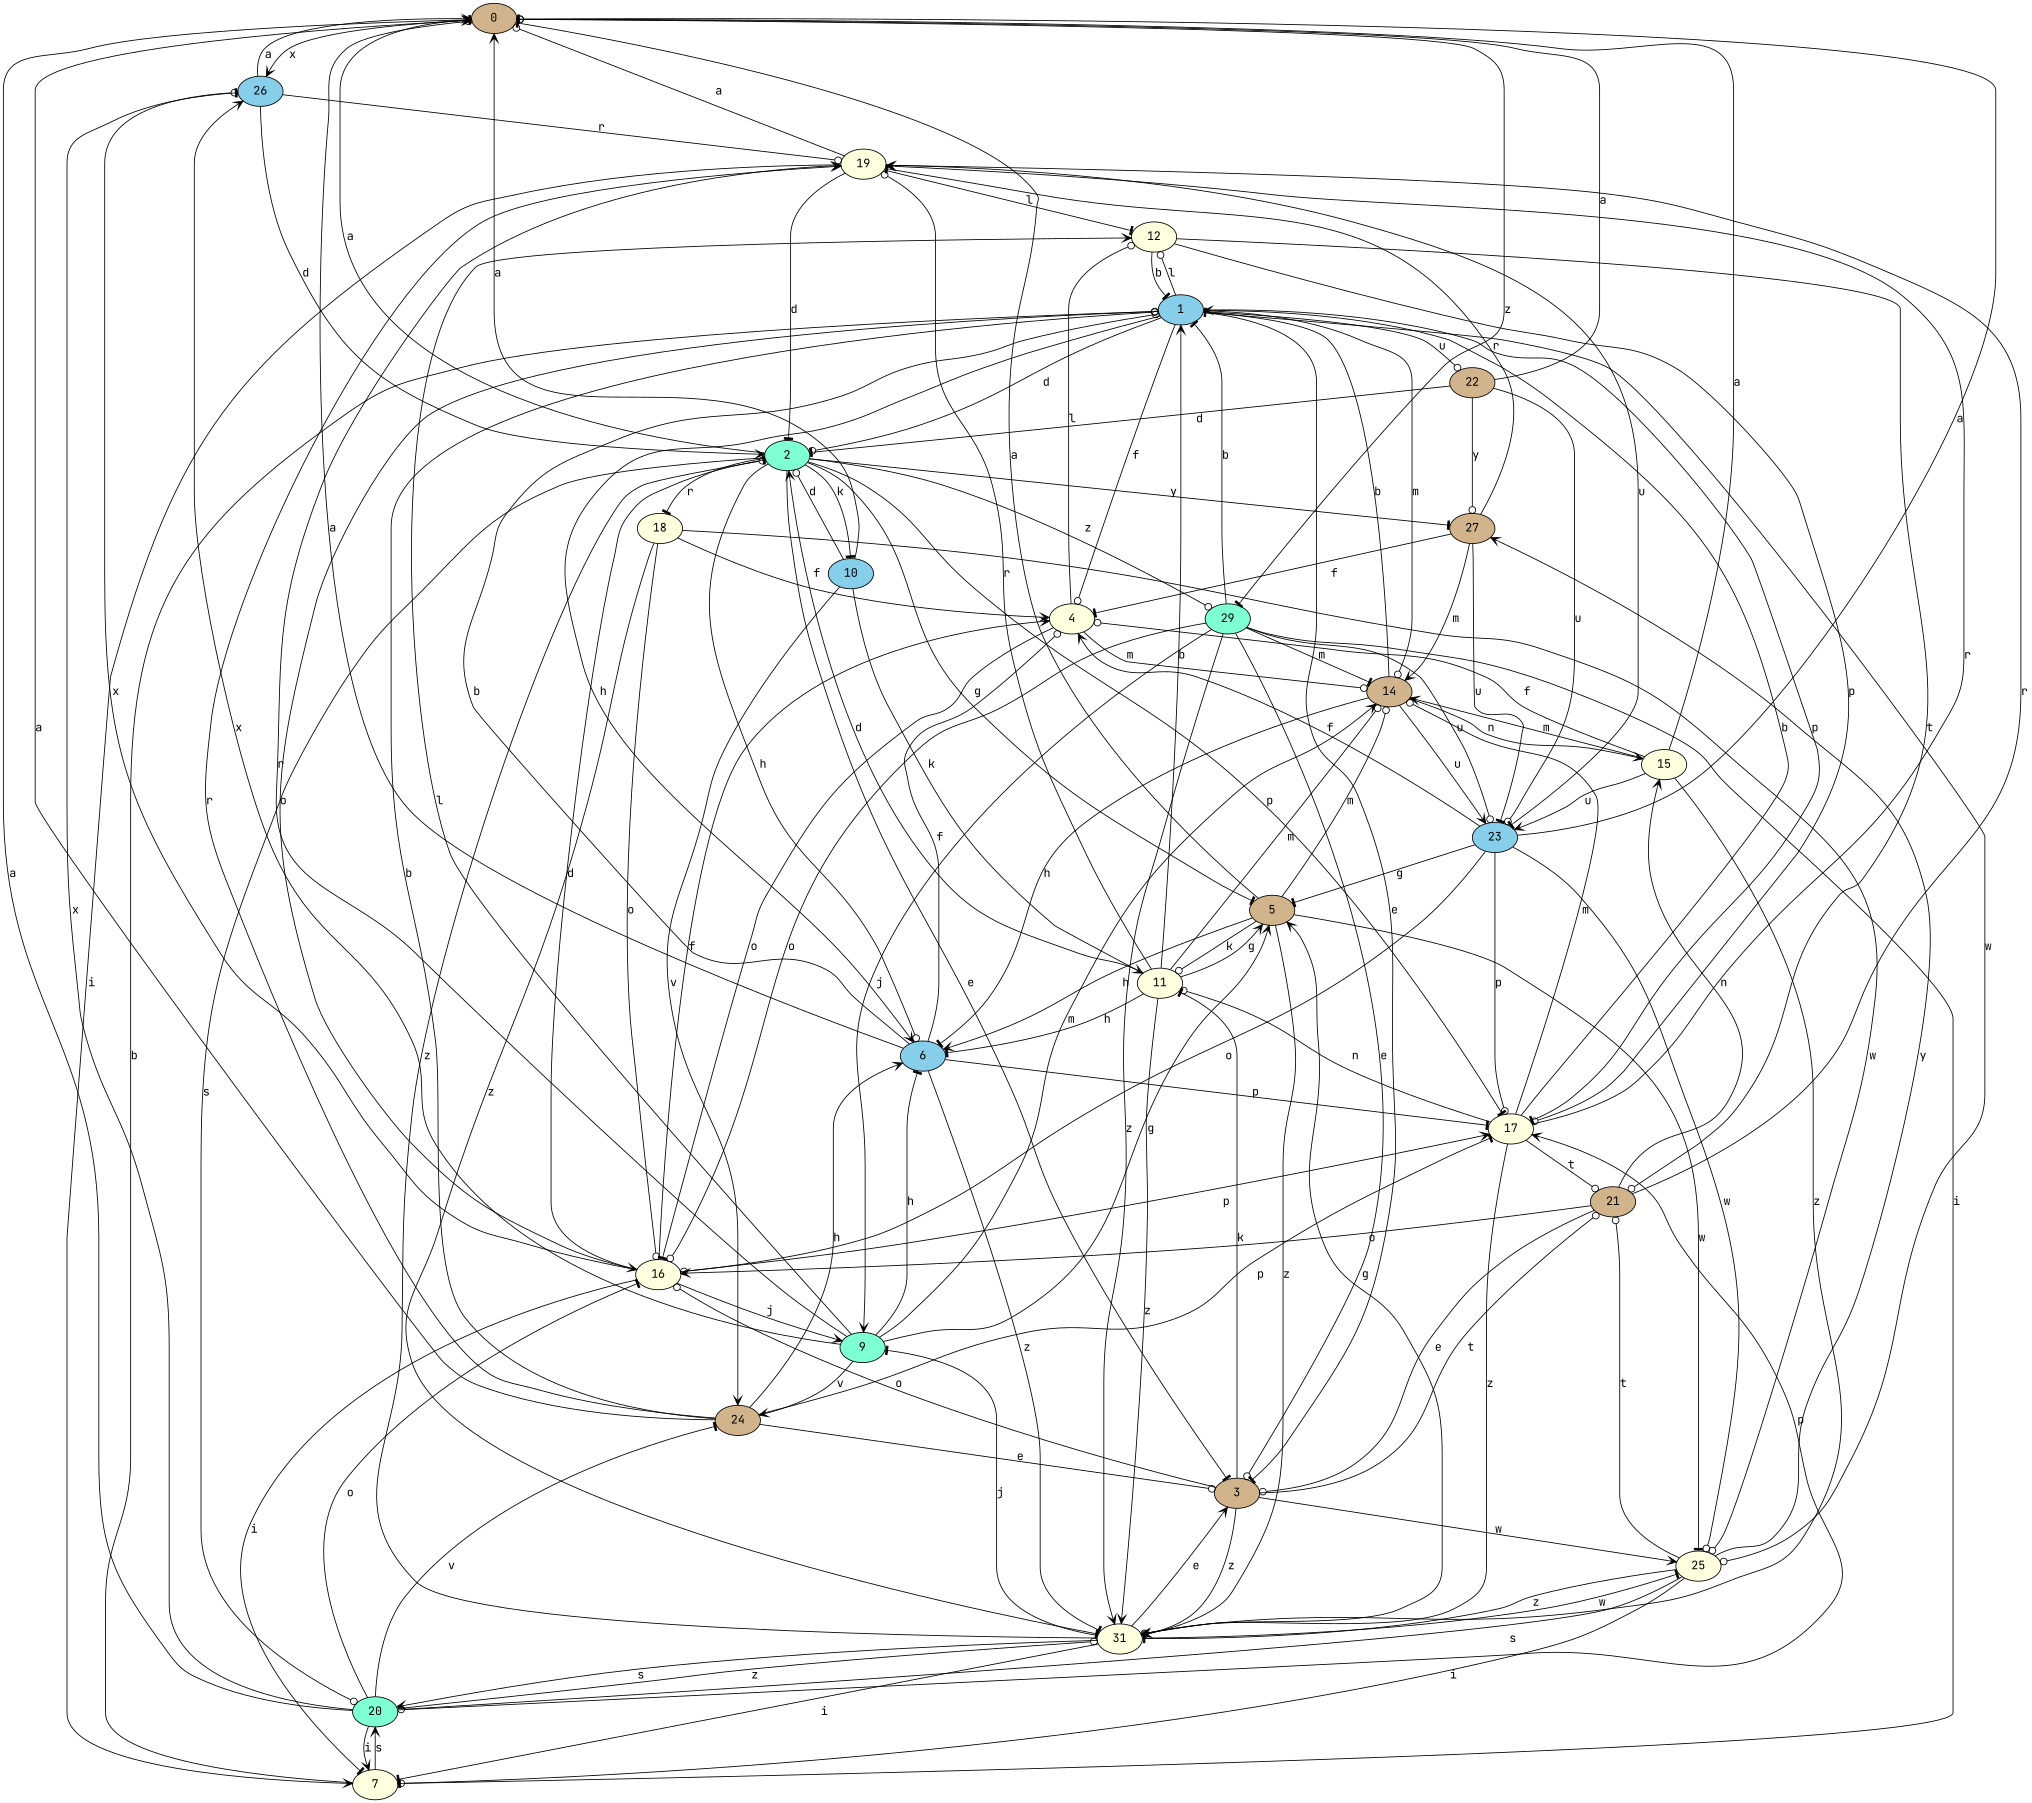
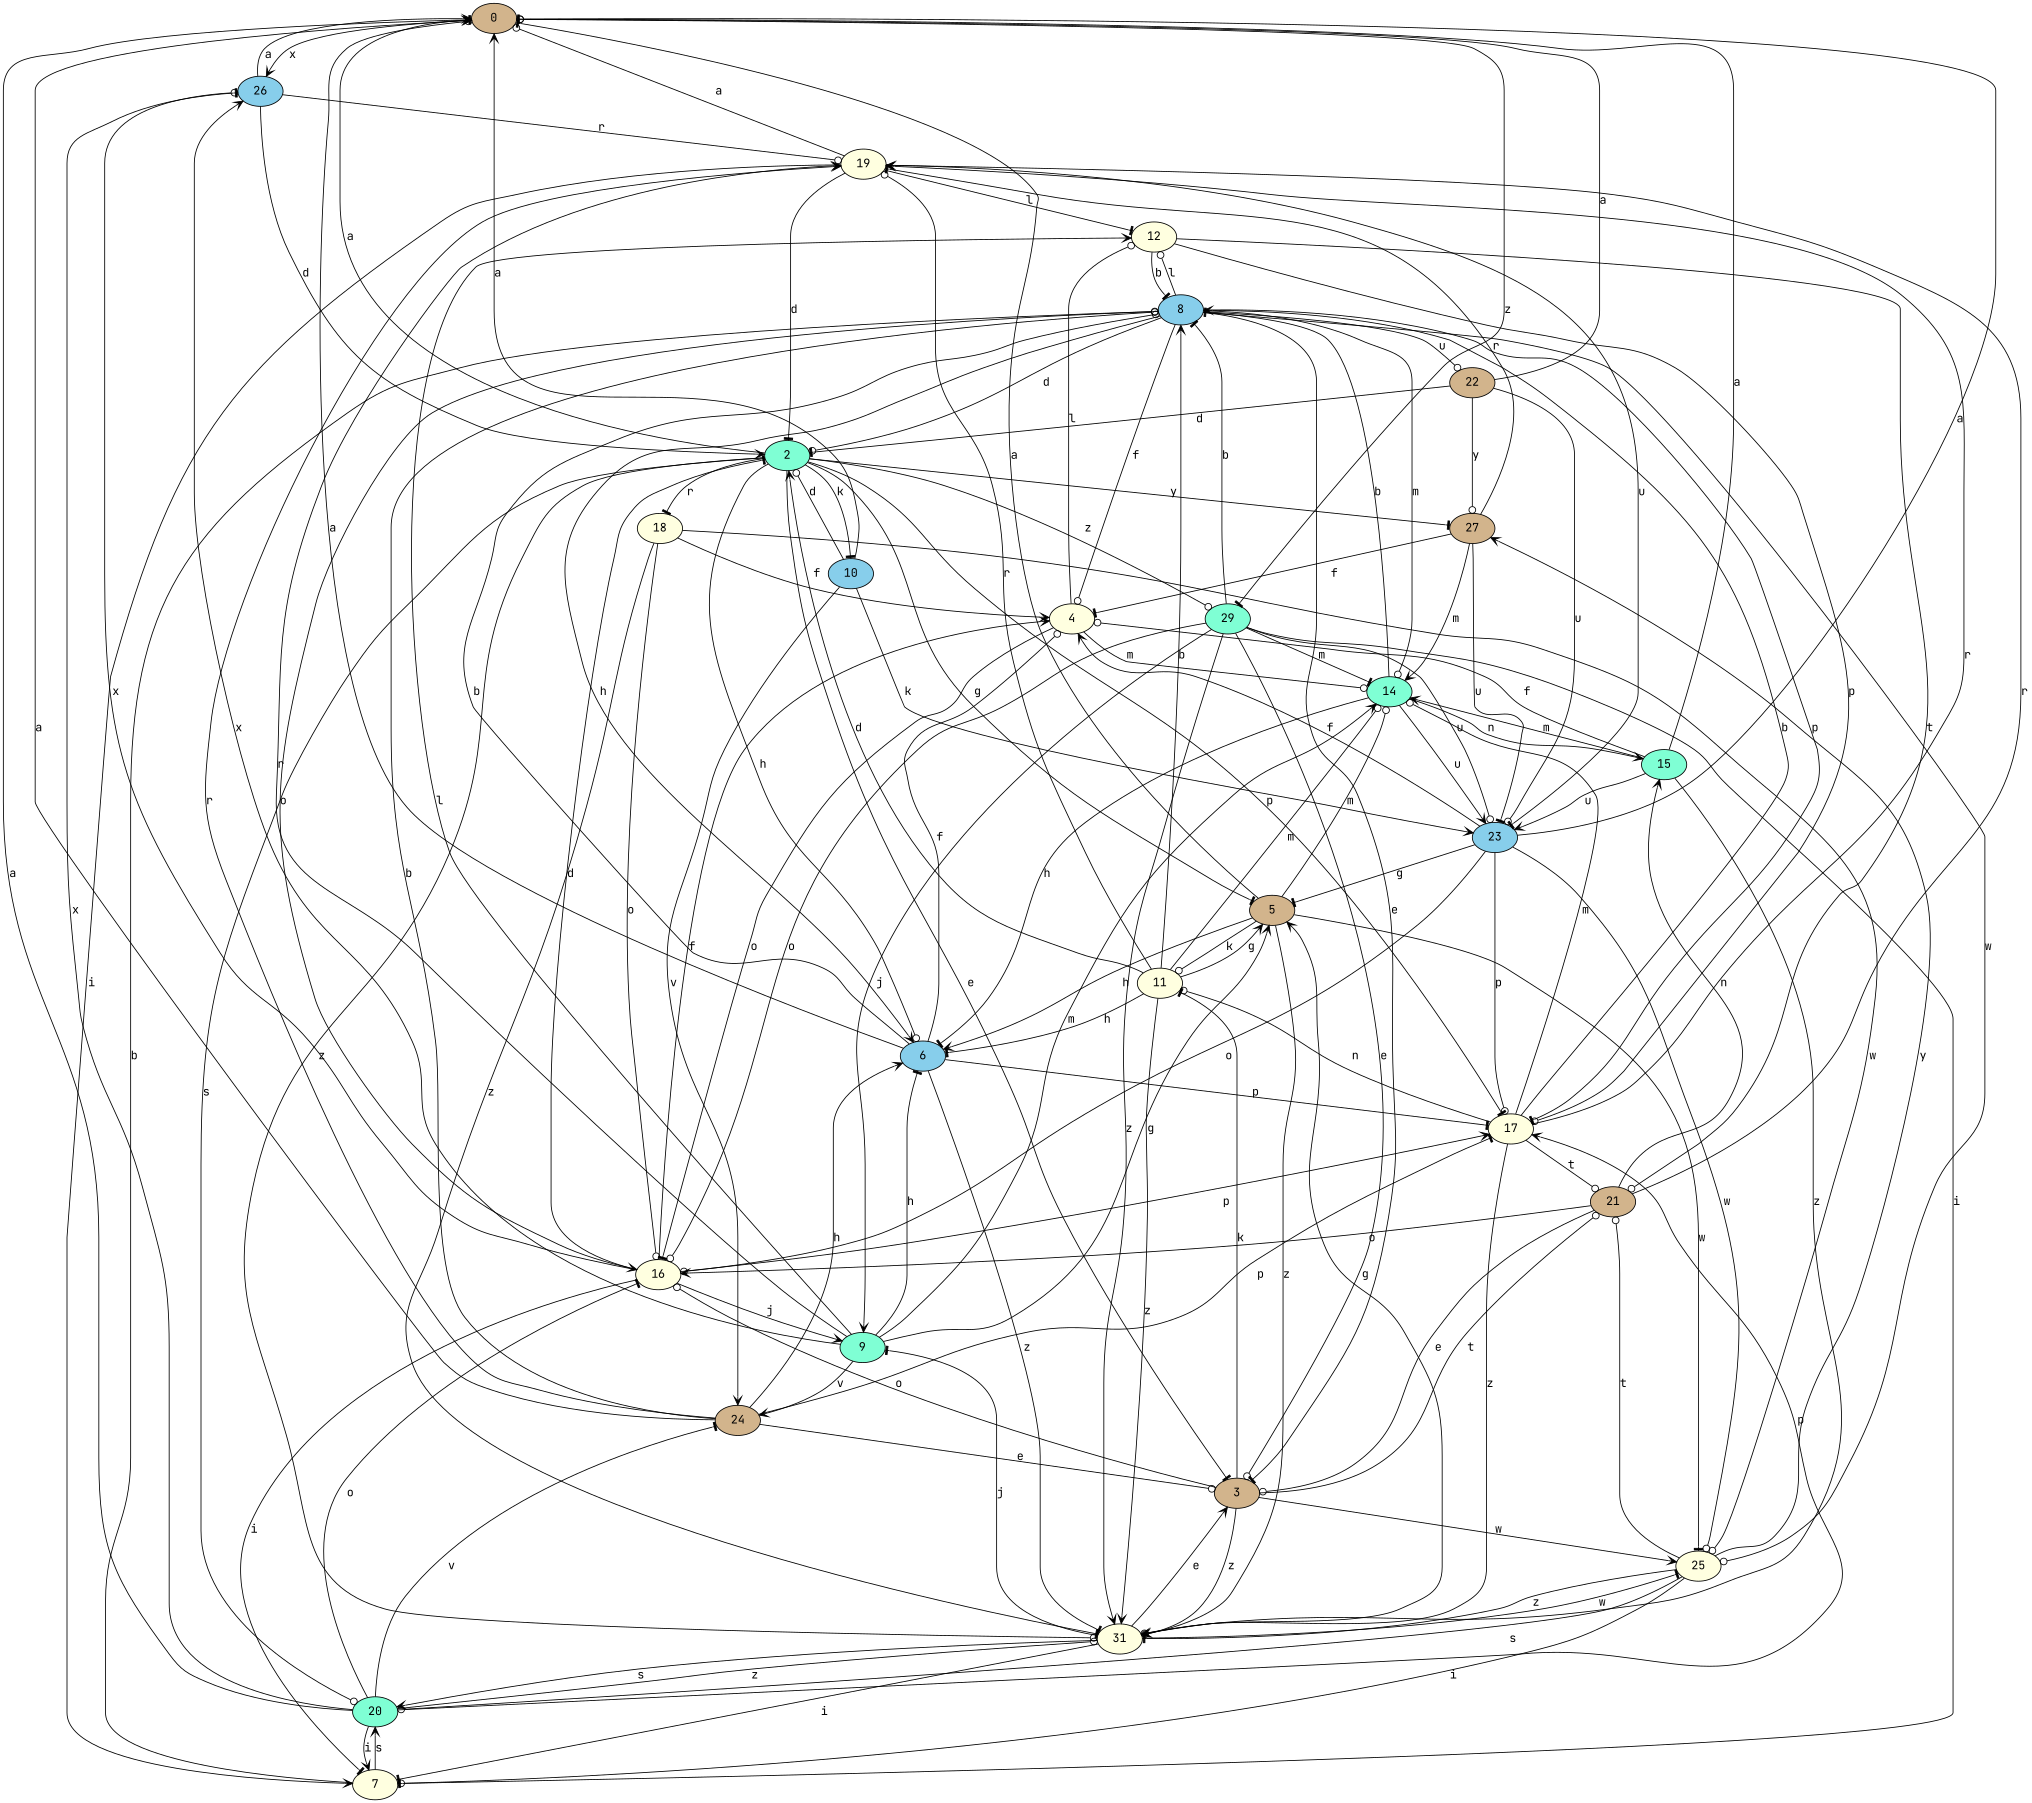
node "1": label "1" -> "8"
node "14": fillcolor tan -> aquamarine
node "15": fillcolor lightyellow -> aquamarine
edge "10" -> "11": now "10" -> "23"
edge "31" -> "2": reversed
